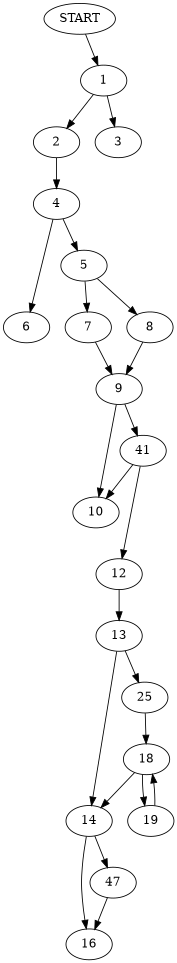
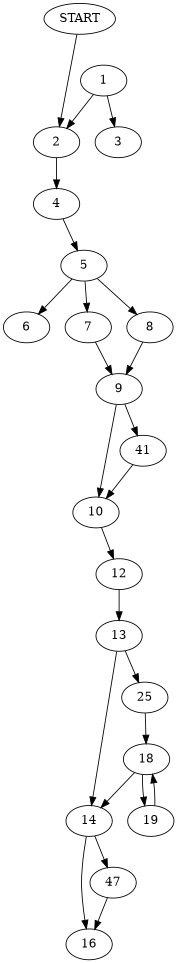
edge "START" -> "1": now "START" -> "2"
edge "4" -> "6": now "5" -> "6"
edge "41" -> "12": now "10" -> "12"
